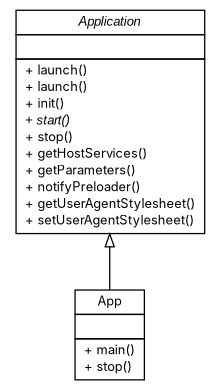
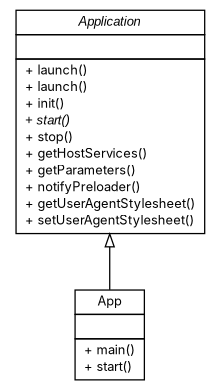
node "App": text "+ stop()" -> "+ start()"
